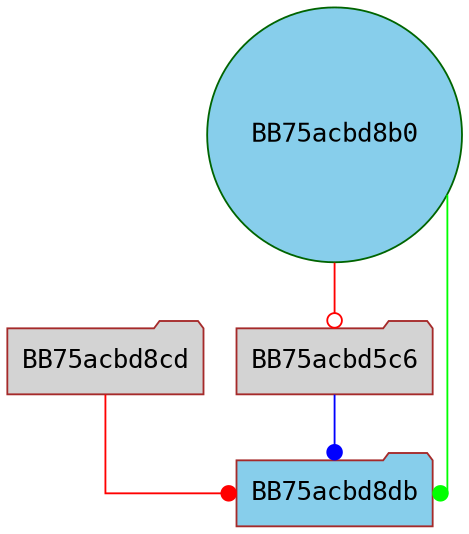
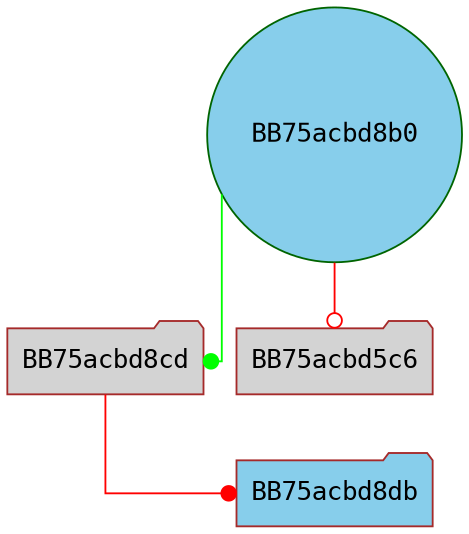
edge "BB75acbd8b0" -> "BB75acbd8db": now "BB75acbd8b0" -> "BB75acbd8cd"
edge "BB75acbd5c6" -> "BB75acbd8db": removed
